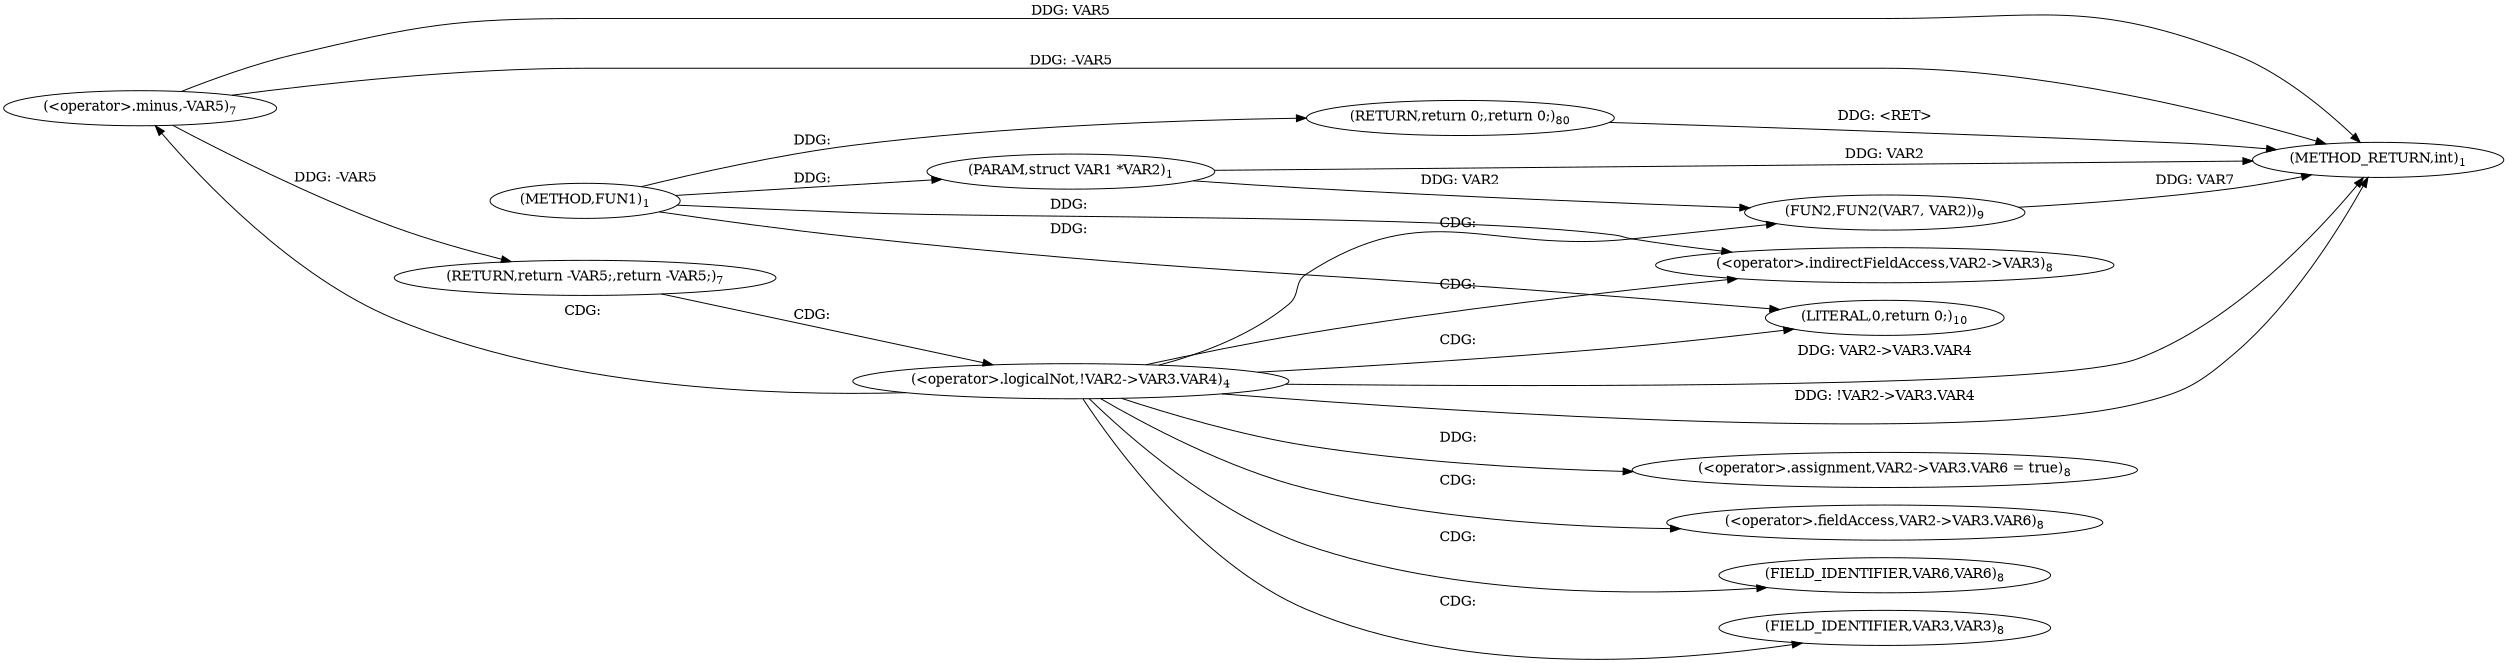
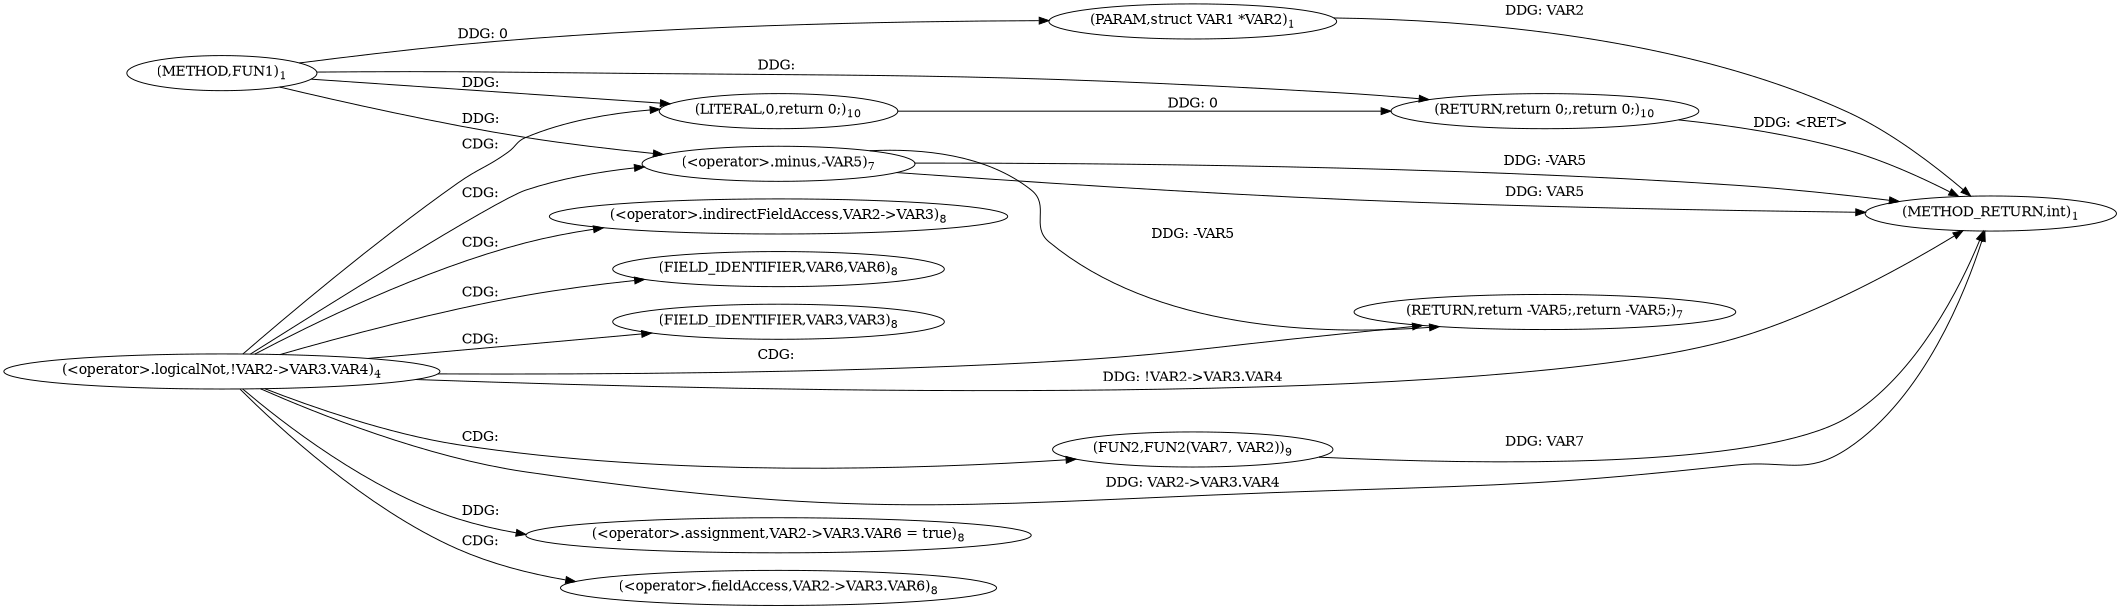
edge "(LITERAL,0,return 0;)" -> "(RETURN,return 0;,return 0;)": added, label "DDG: 0"
node "(RETURN,return 0;,return 0;)": text "80" -> "10"
edge "(METHOD,FUN1)" -> "(PARAM,struct VAR1 *VAR2)": label "DDG: " -> "DDG: 0"
edge "(PARAM,struct VAR1 *VAR2)" -> "(FUN2,FUN2(VAR7, VAR2))": removed, label "DDG: VAR2"
edge "(METHOD,FUN1)" -> "(<operator>.indirectFieldAccess,VAR2->VAR3)": now "(METHOD,FUN1)" -> "(<operator>.minus,-VAR5)"
edge "(RETURN,return -VAR5;,return -VAR5;)" -> "(<operator>.logicalNot,!VAR2->VAR3.VAR4)": reversed
